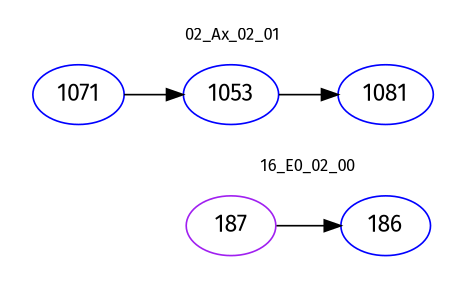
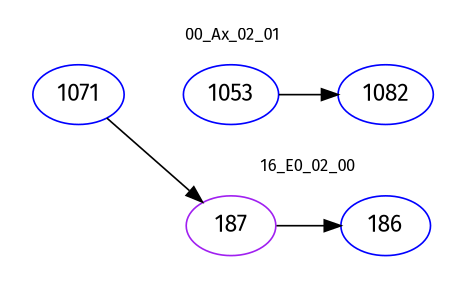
cluster "02_Ax_02_01": label "02_Ax_02_01" -> "00_Ax_02_01"
edge "1071" -> "1053": now "1071" -> "187"
node "1081": label "1081" -> "1082"
